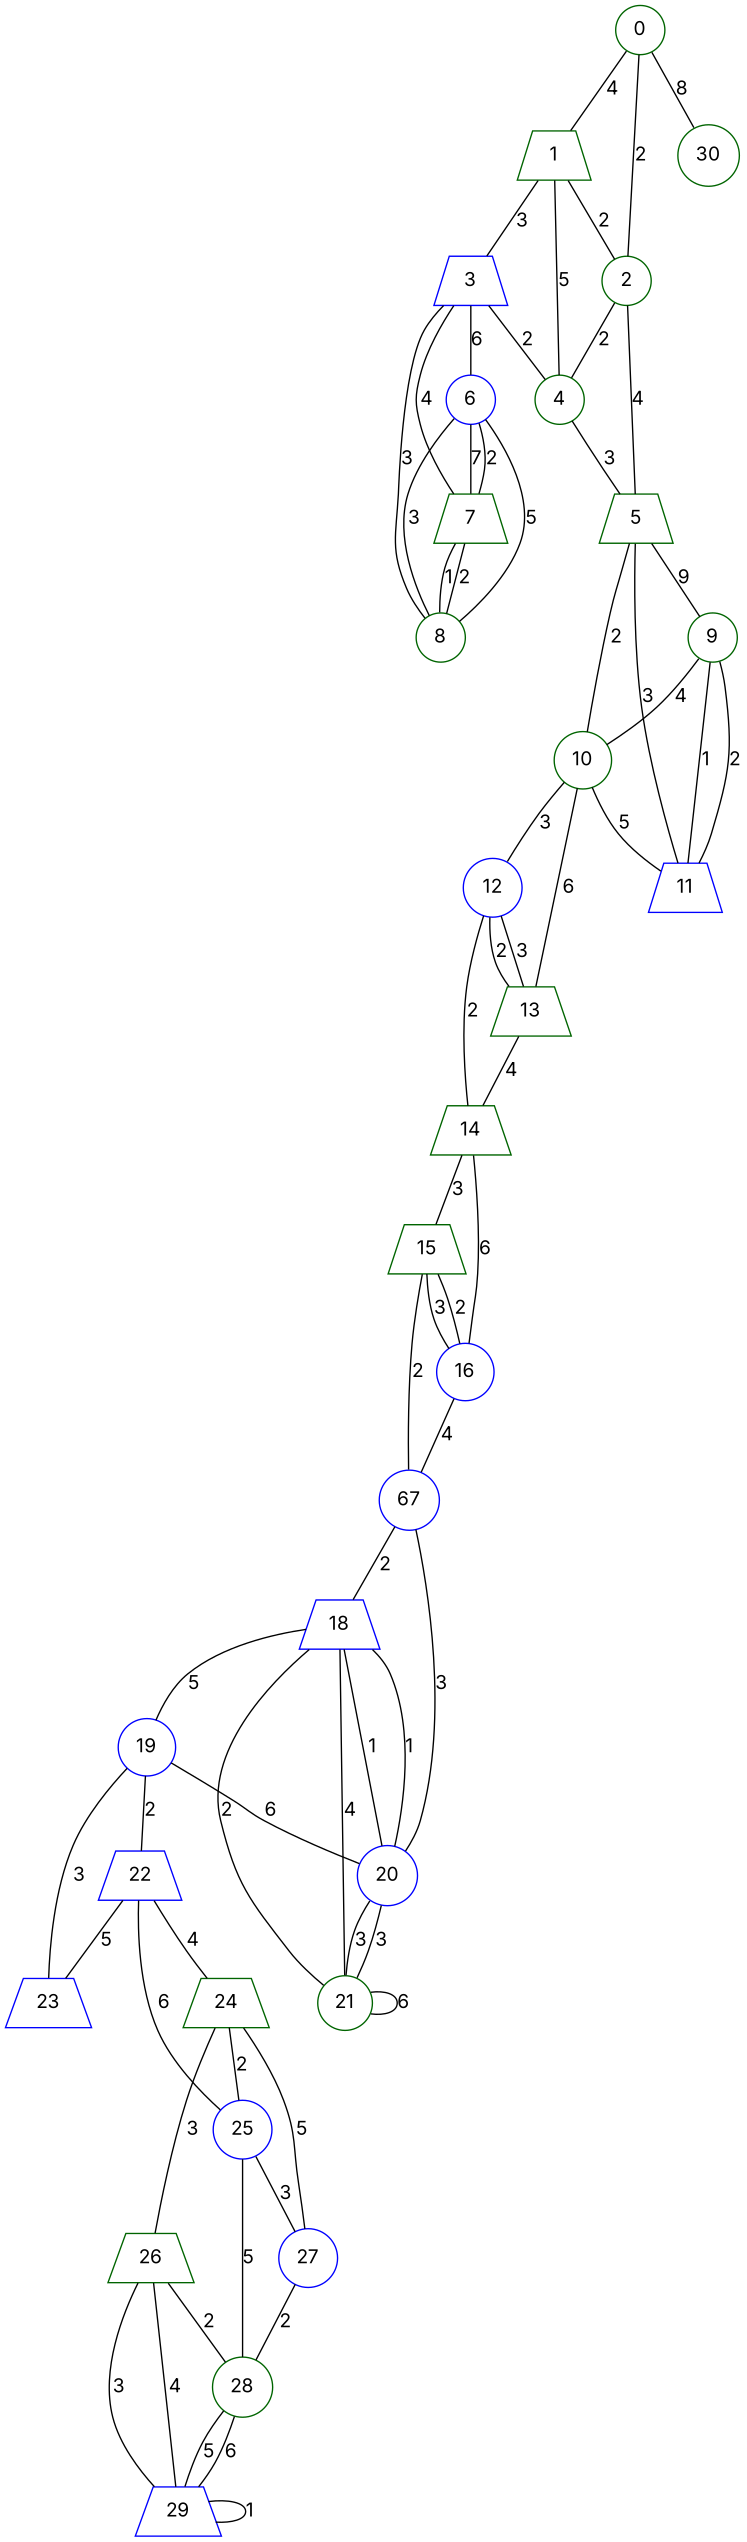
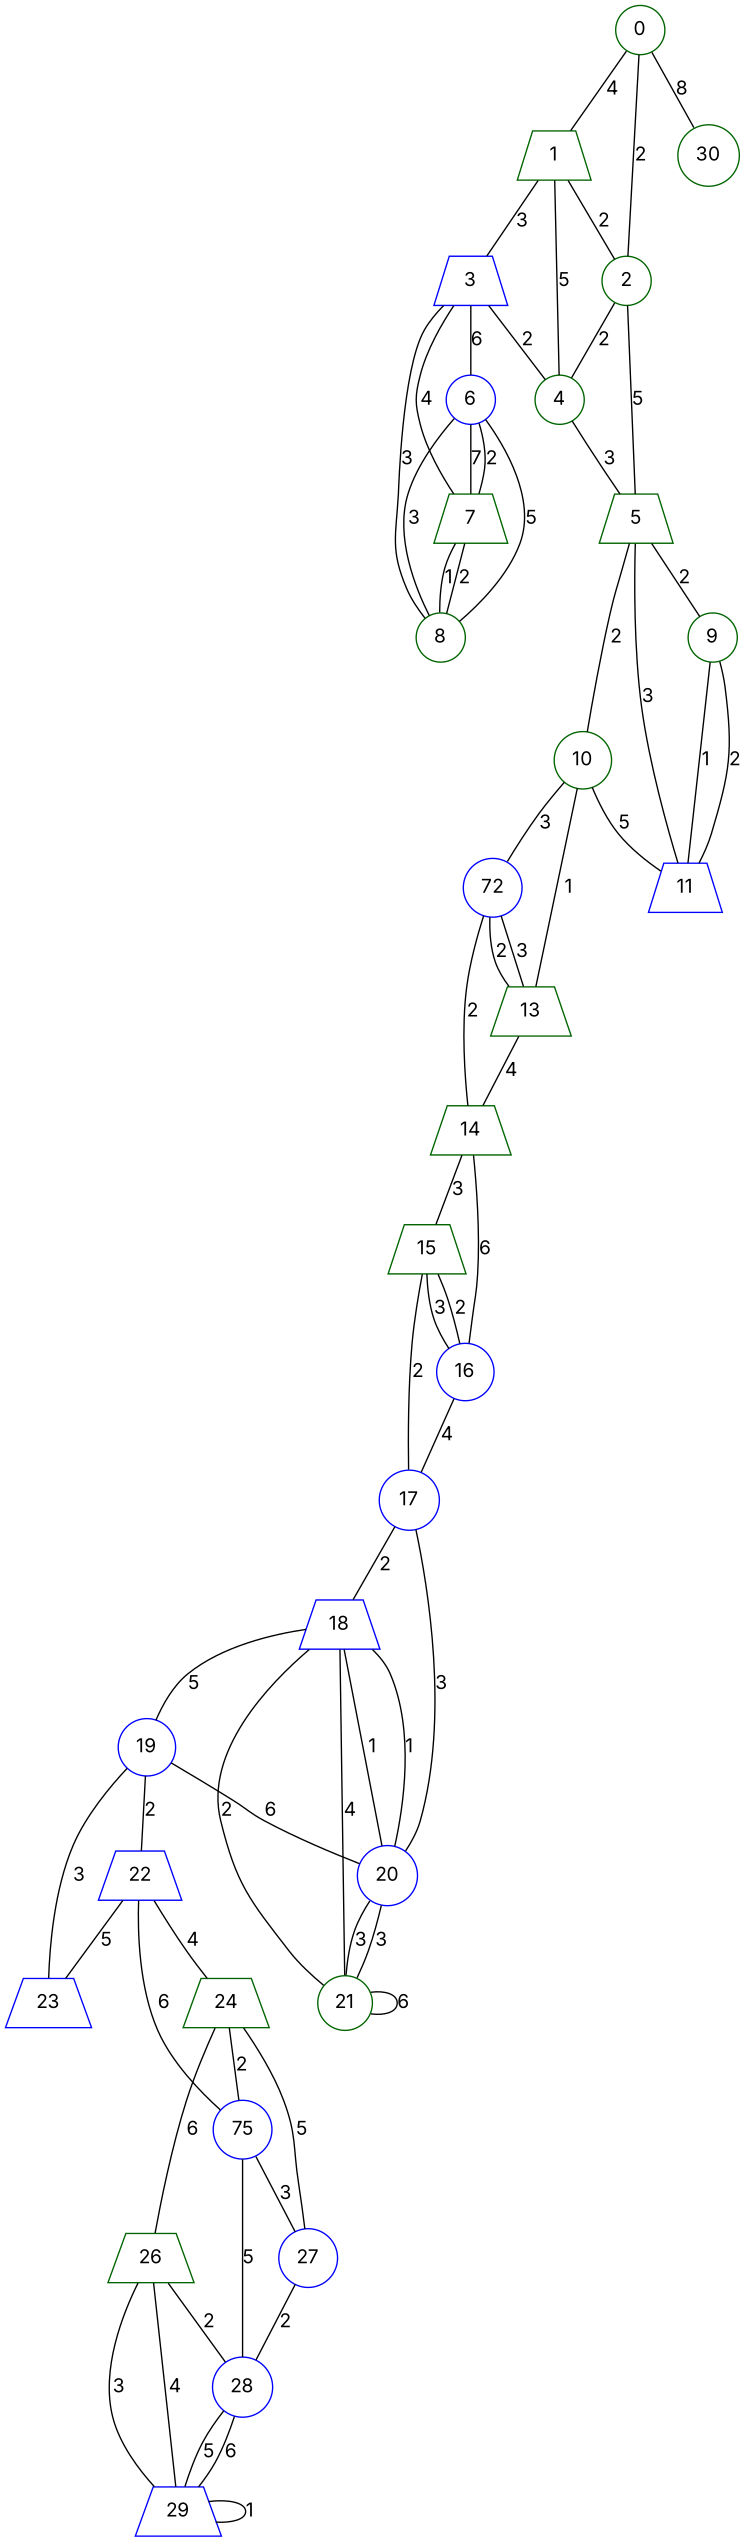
edge "2" -- "5": label "4" -> "5"
edge "5" -- "9": label "9" -> "2"
edge "9" -- "10": removed, label "4"
node "12": label "12" -> "72"
edge "10" -- "13": label "6" -> "1"
node "67": label "67" -> "17"
edge "24" -- "26": label "3" -> "6"
node "25": label "25" -> "75"
node "28": color darkgreen -> blue
